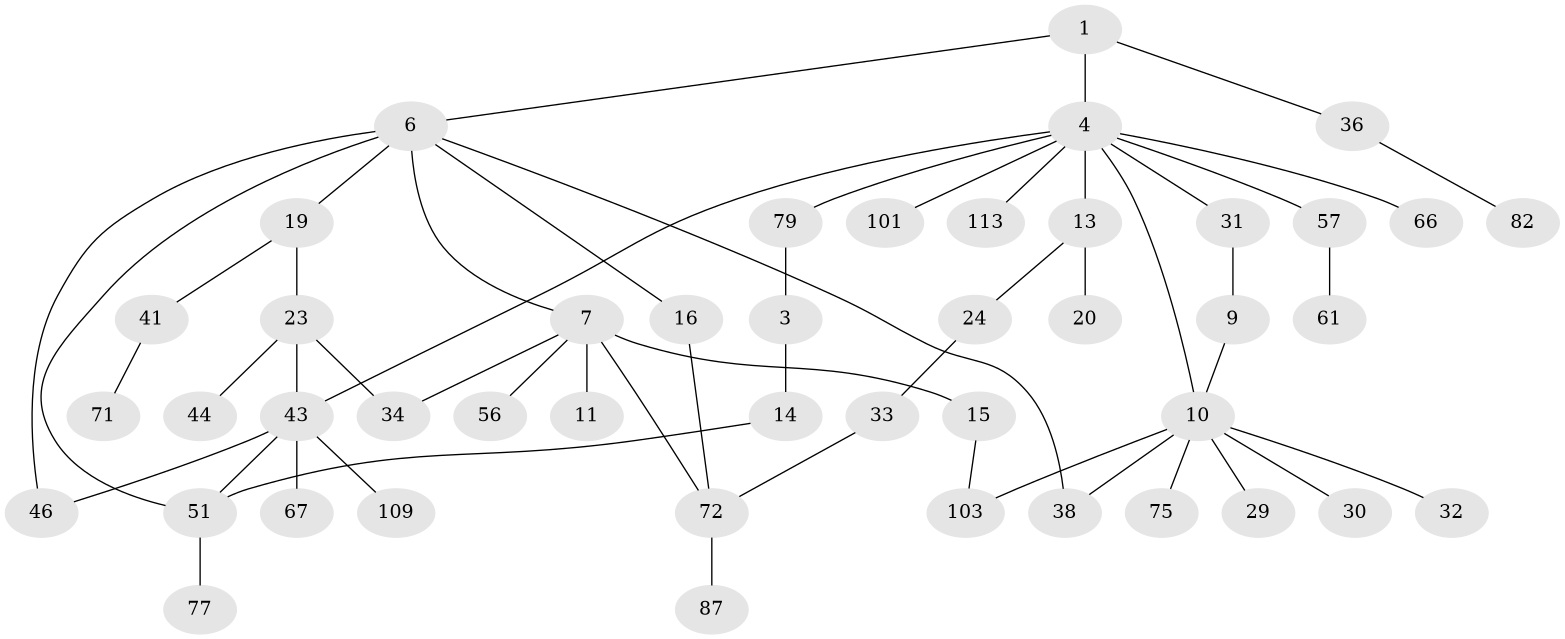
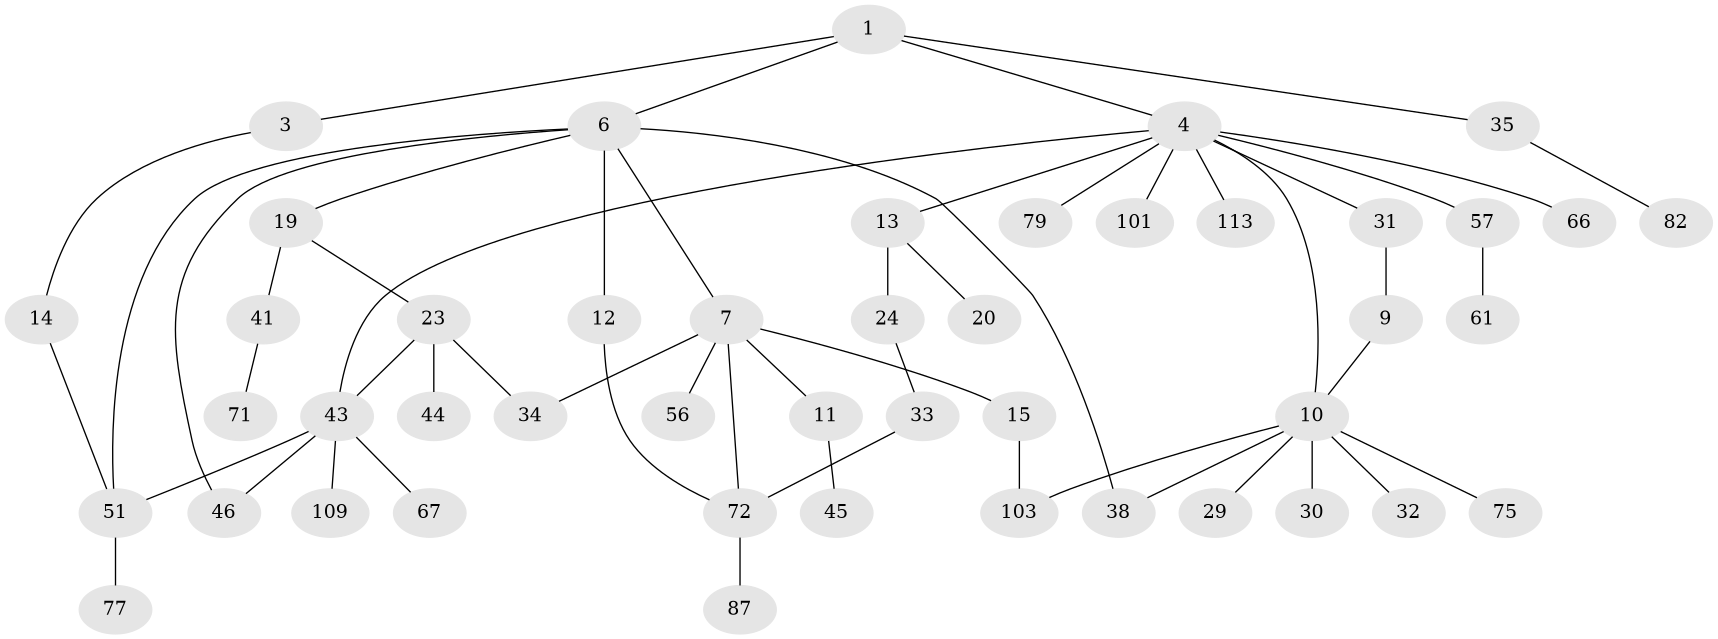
node "36": label "36" -> "35"
edge "79" -- "3": now "1" -- "3"
node "16": label "16" -> "12"
node "45": added
